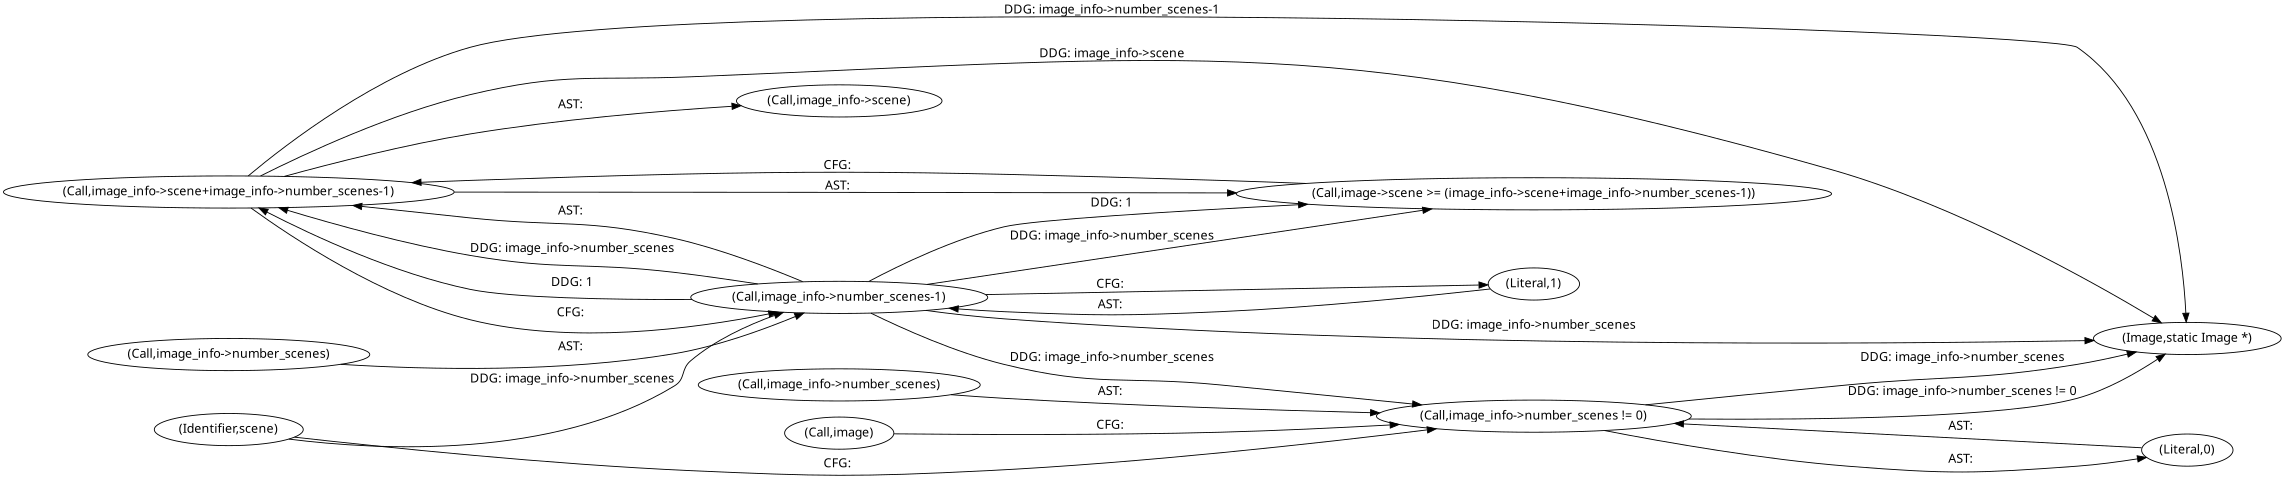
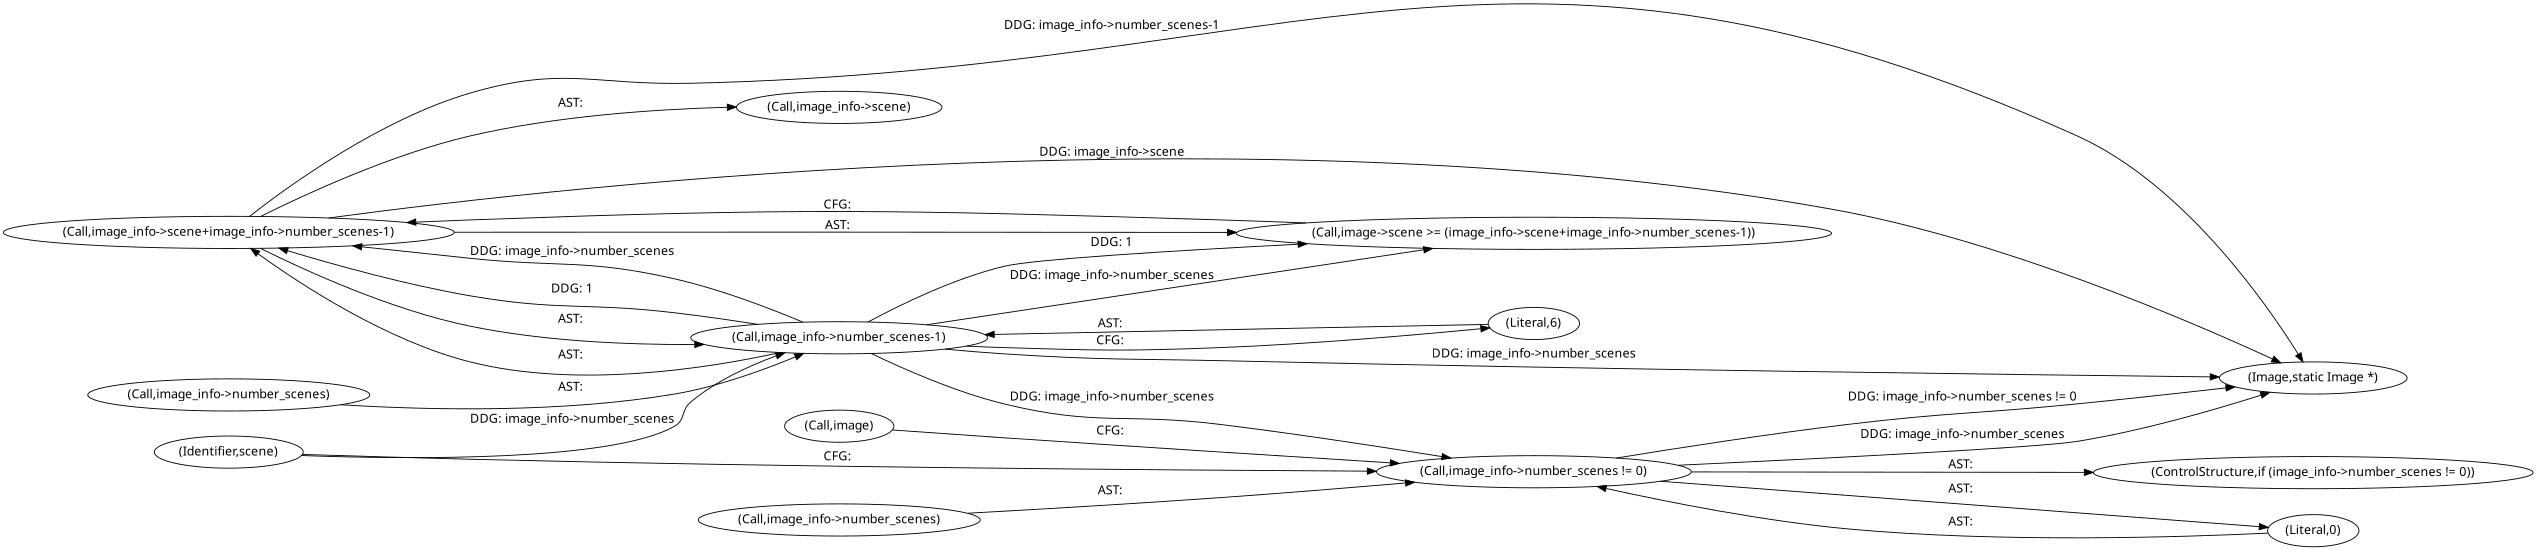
node "(Literal,1)": label "(Literal,1)" -> "(Literal,6)"
edge "(Call,image_info->scene+image_info->number_scenes-1)" -> "(Call,image_info->number_scenes-1)": label "CFG: " -> "AST: "
node "(ControlStructure,if (image_info->number_scenes != 0))": added
